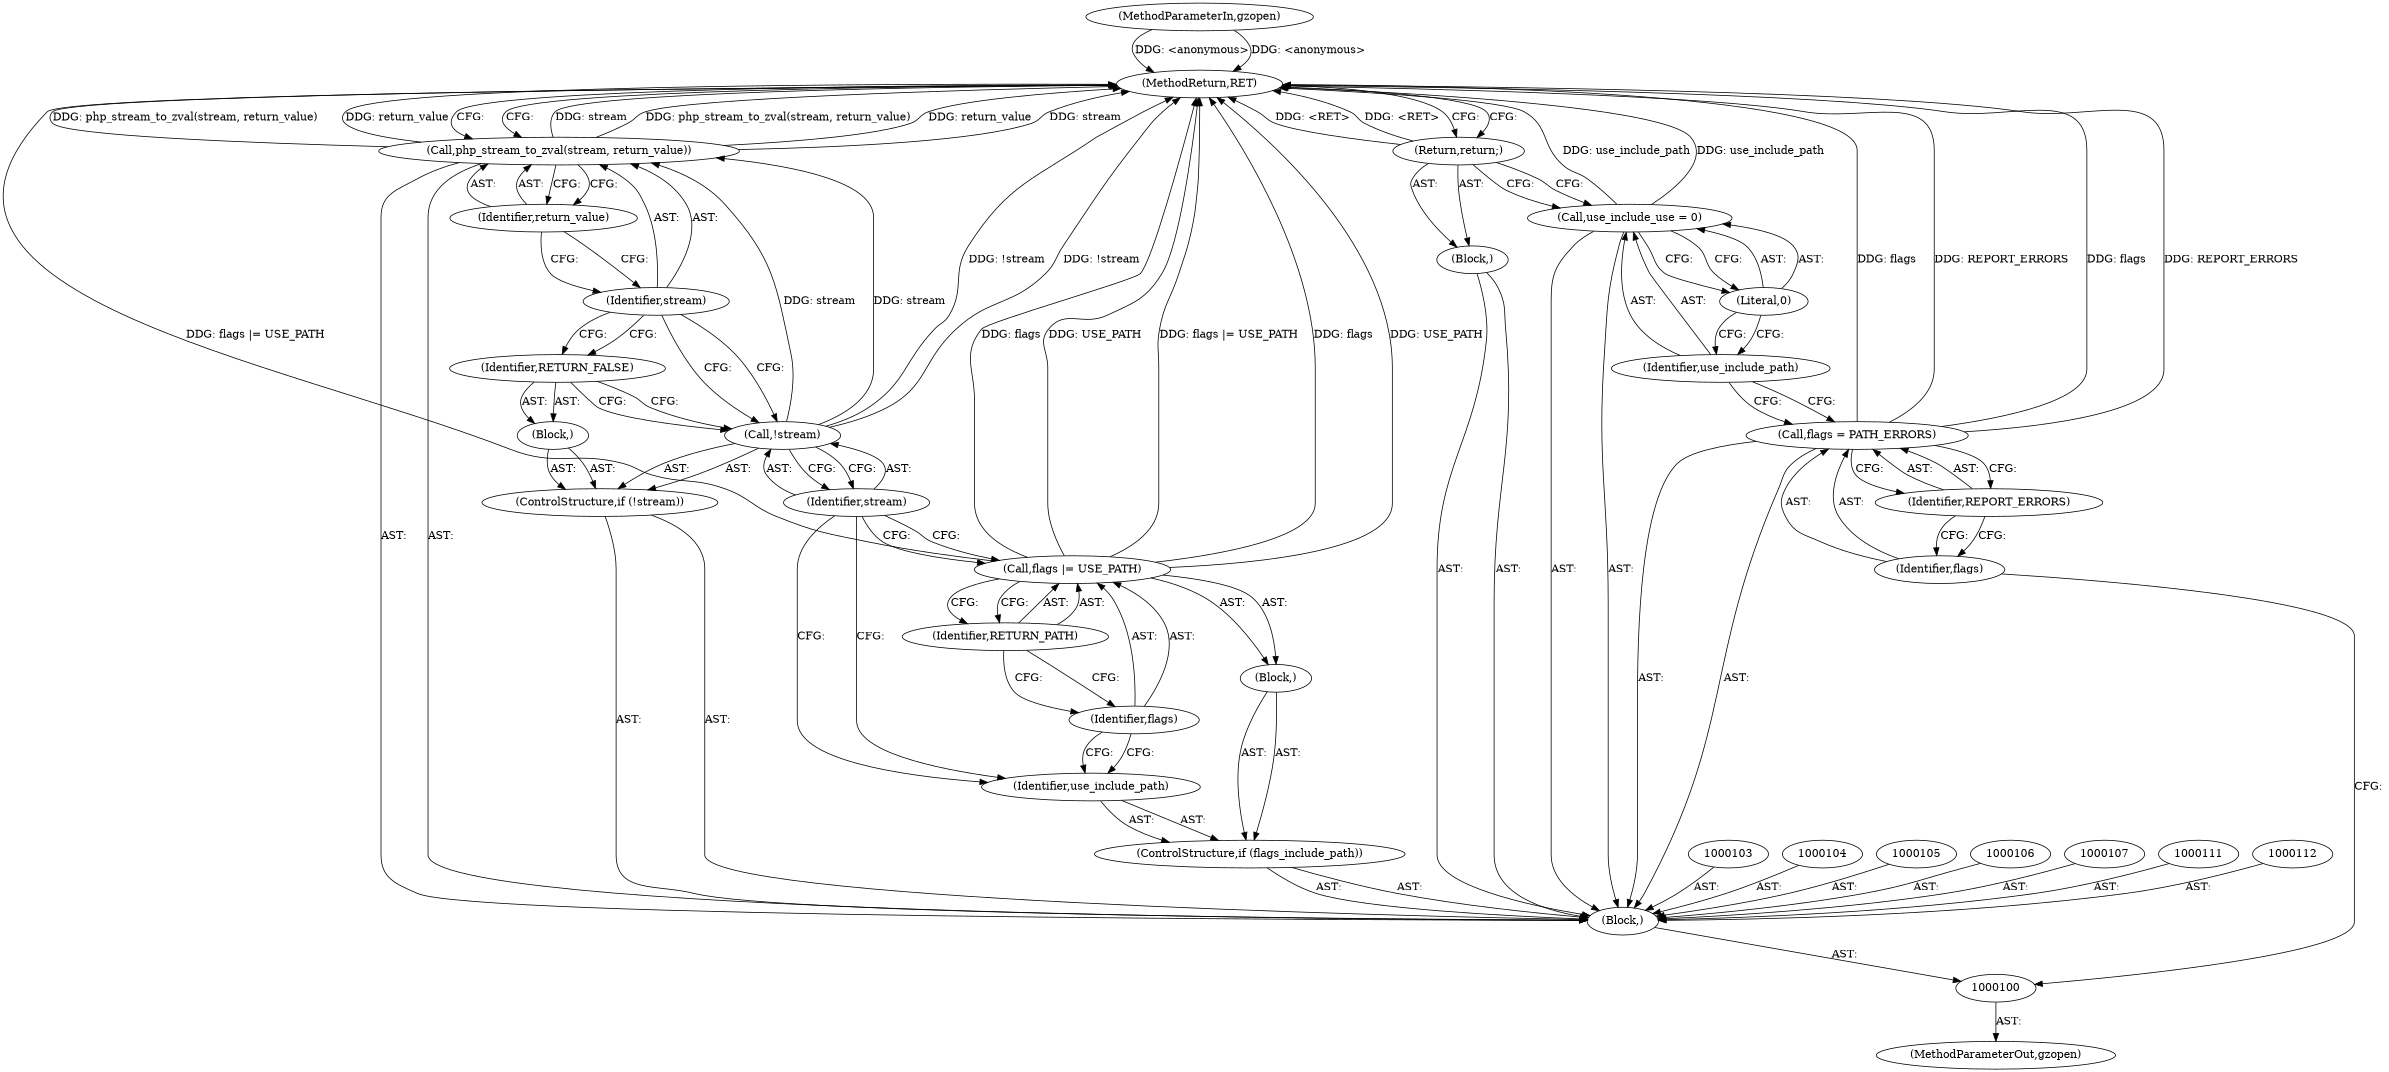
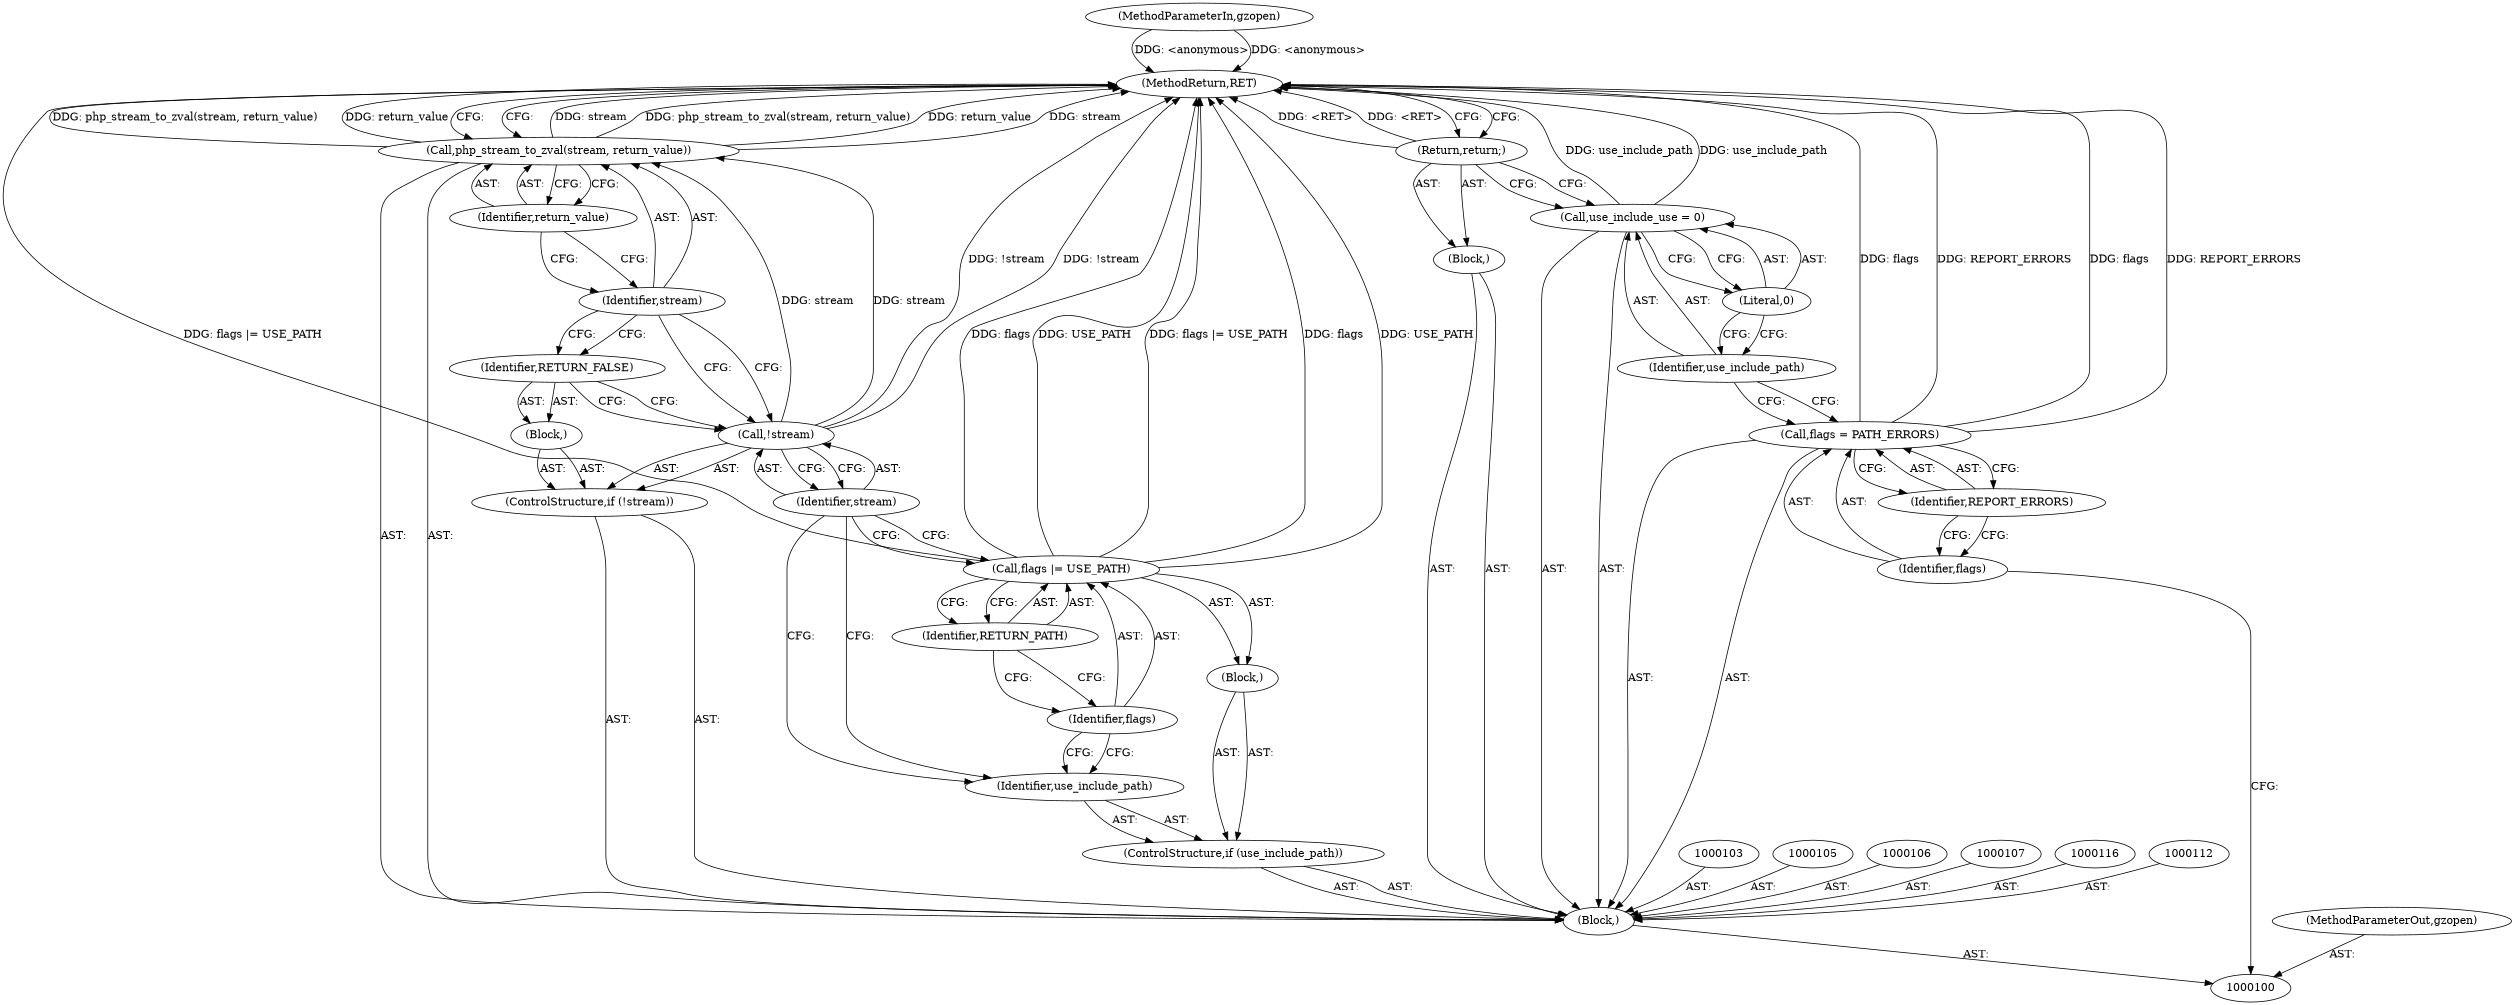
node "(ControlStructure,if (flags_include_path))": label "(ControlStructure,if (flags_include_path))" -> "(ControlStructure,if (use_include_path))"
node "1000104": removed
node "1000111": label "1000111" -> "1000116"
edge "1000100" -> "(MethodParameterOut,gzopen)": reversed
